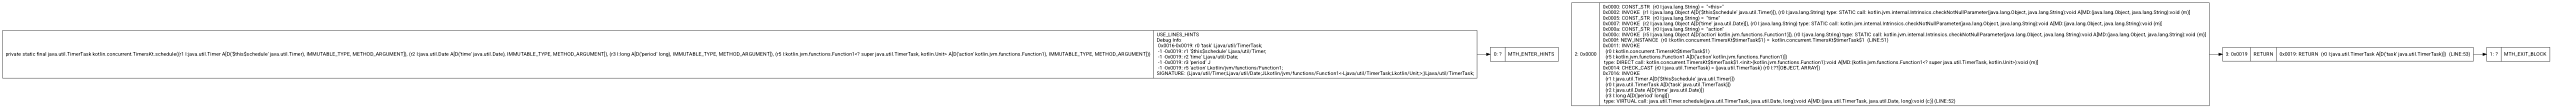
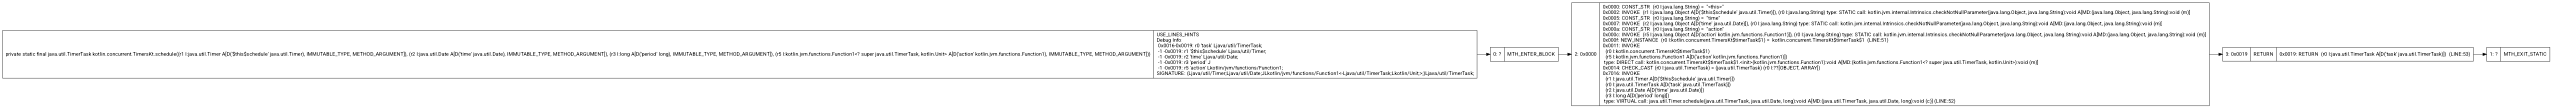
node "0: ?": text "MTH_ENTER_HINTS" -> "MTH_ENTER_BLOCK"
edge "0: ?" -> "2: 0x0000": added
node "1: ?": text "MTH_EXIT_BLOCK" -> "MTH_EXIT_STATIC"
